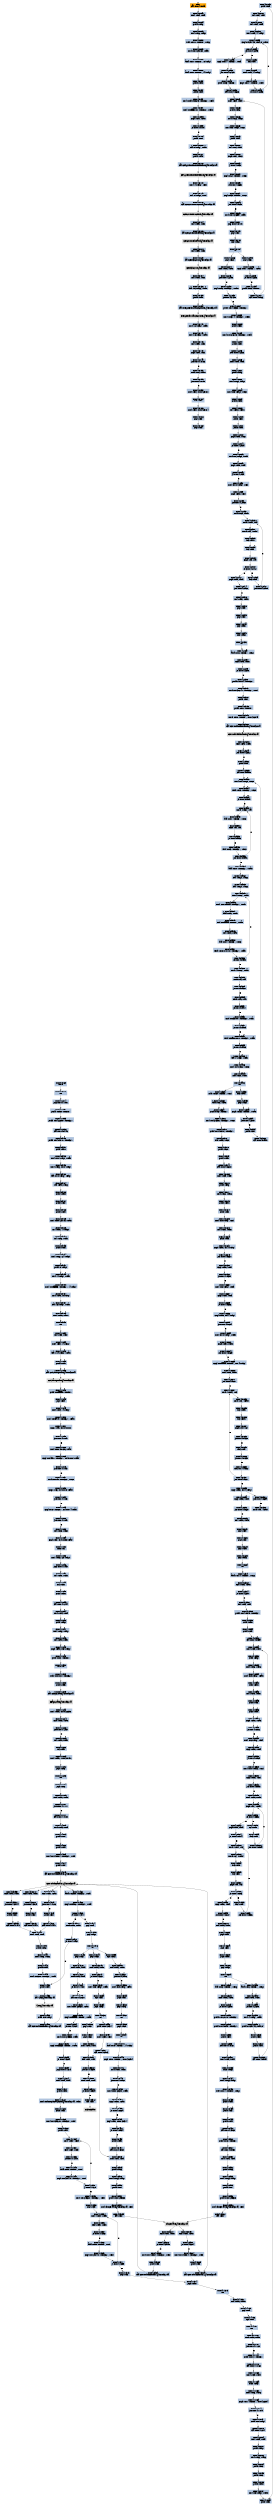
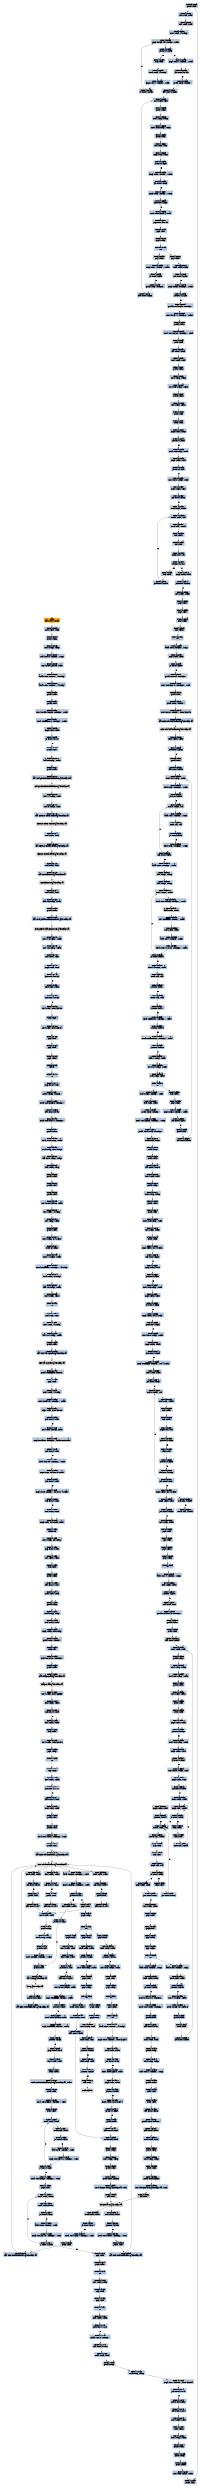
node "0x0041816e popl %ebx": added
edge "0x004185dc je 0x004185e2" -> "0x004185e2 cmpl %ebx, %edi": now "0x004185dc je 0x004185e2" -> "0x004185e6 movb (%esi), %cl"
